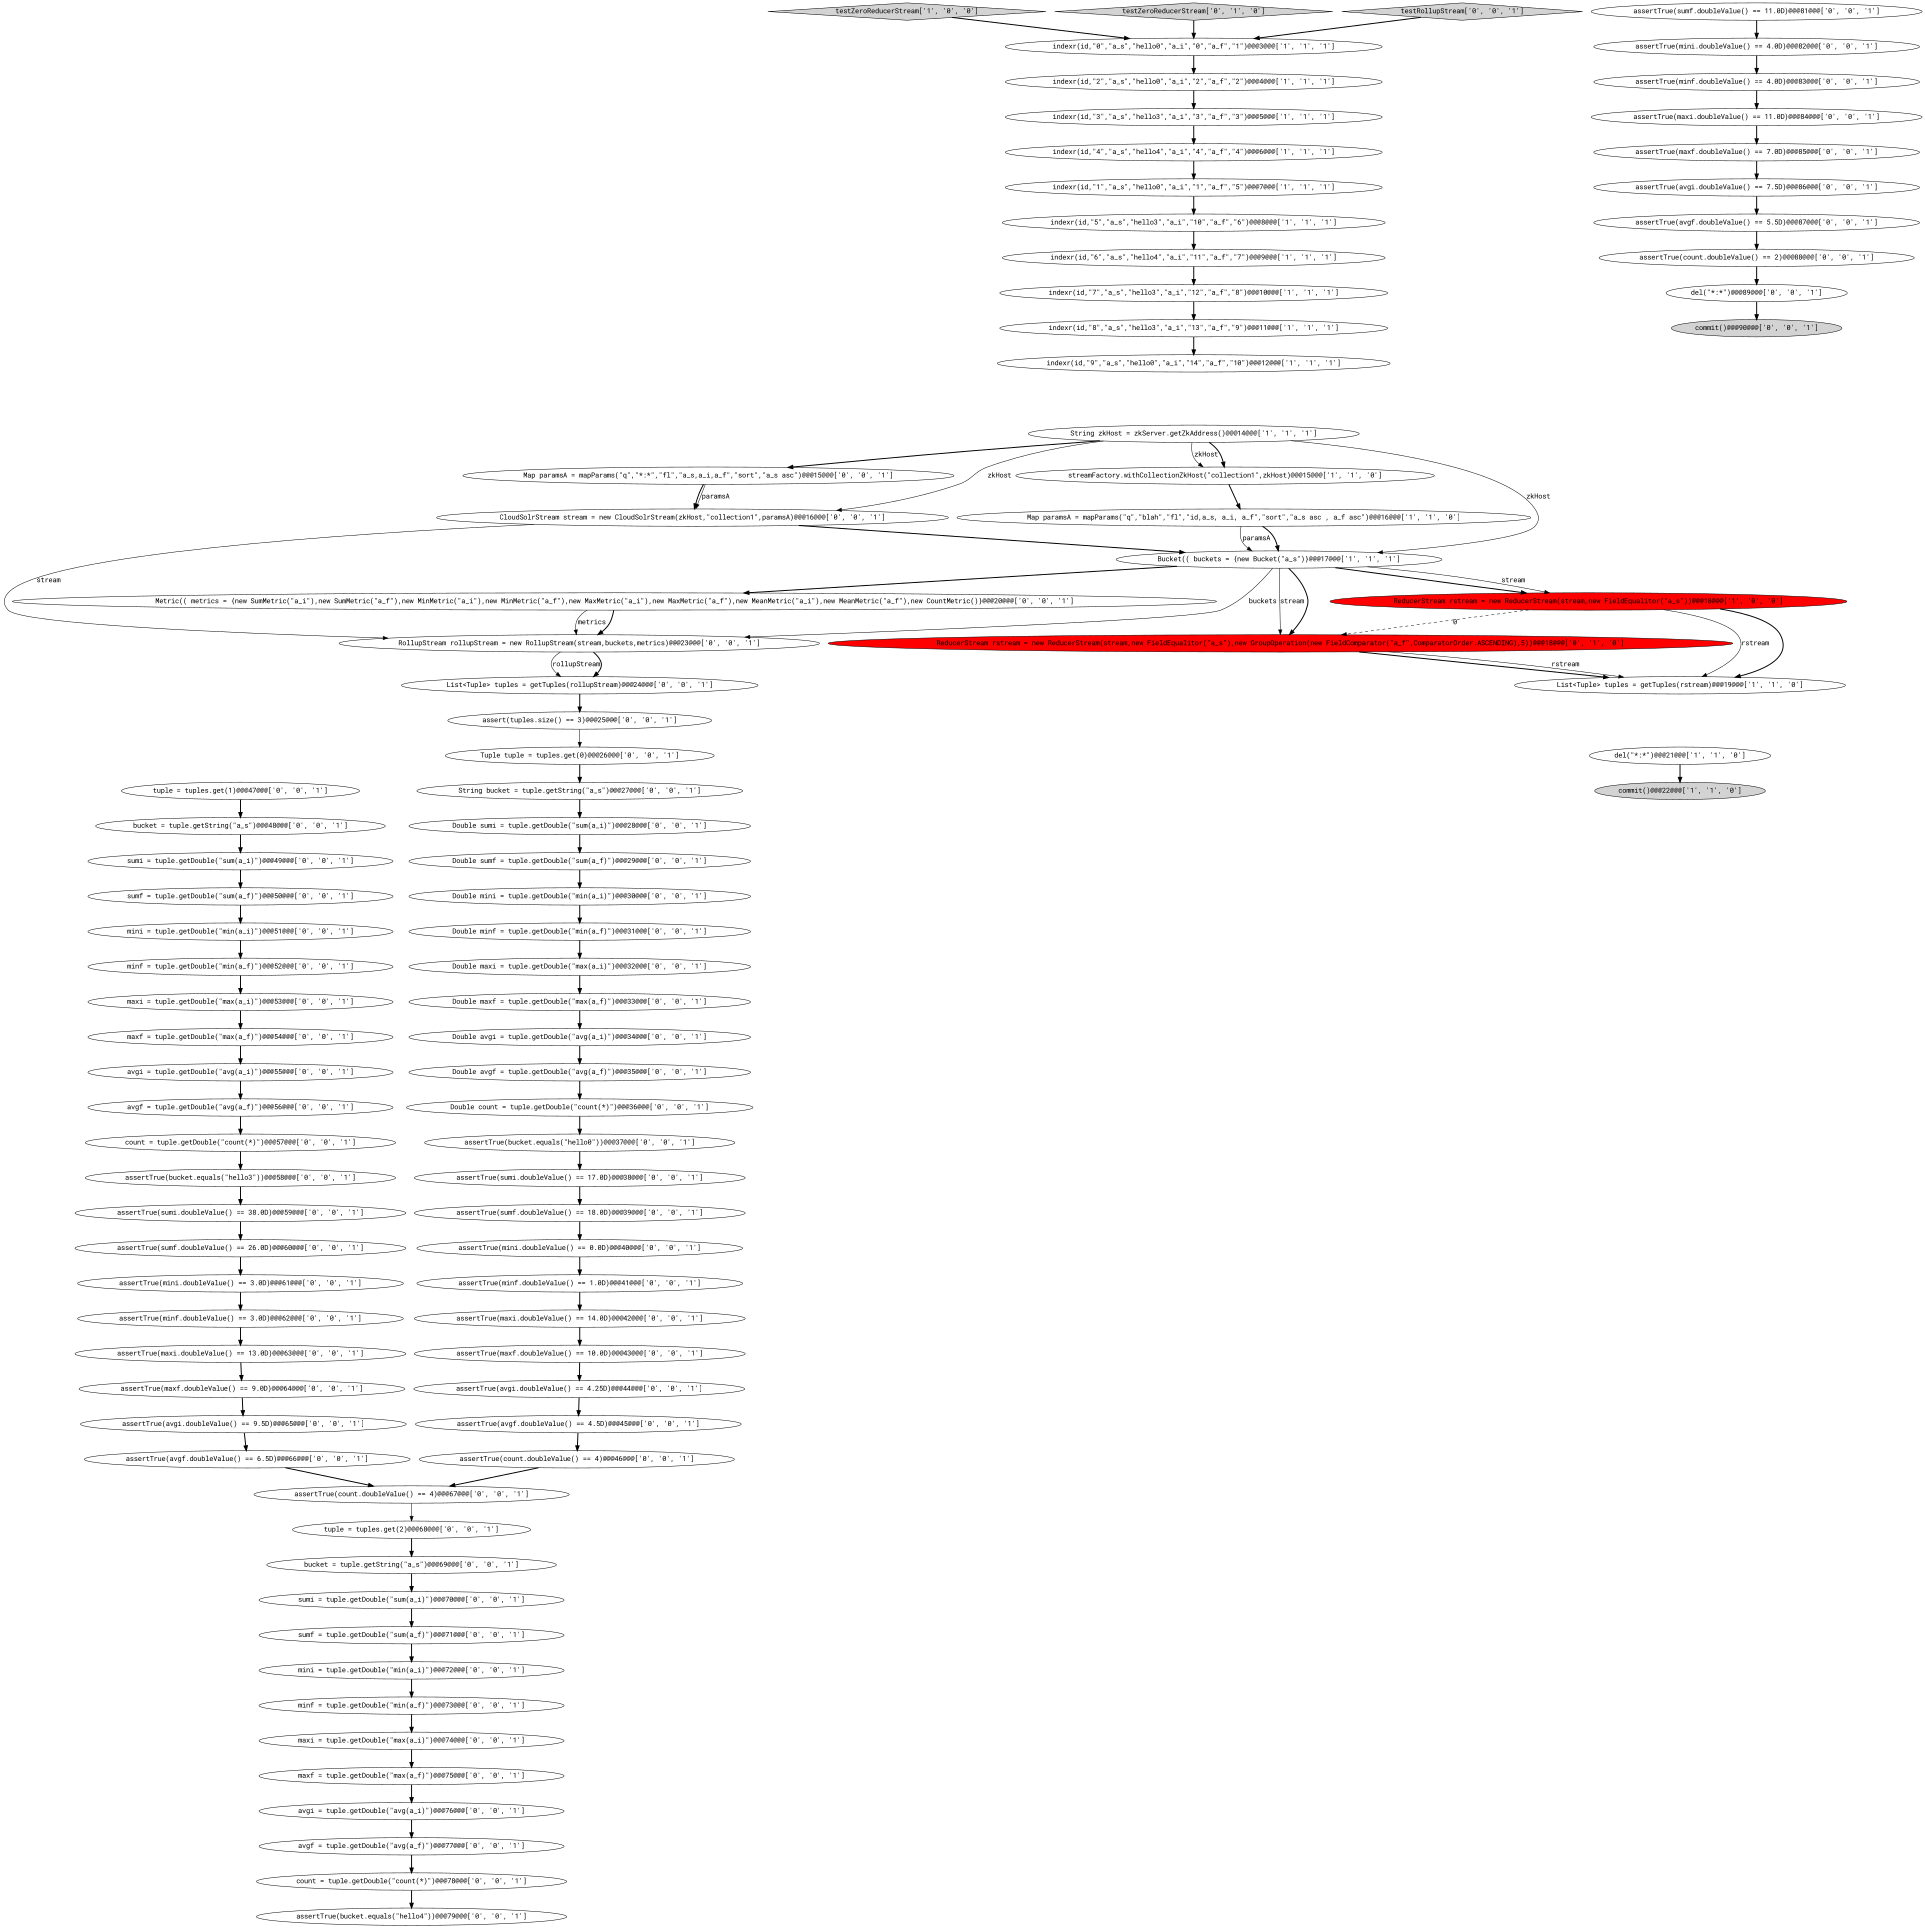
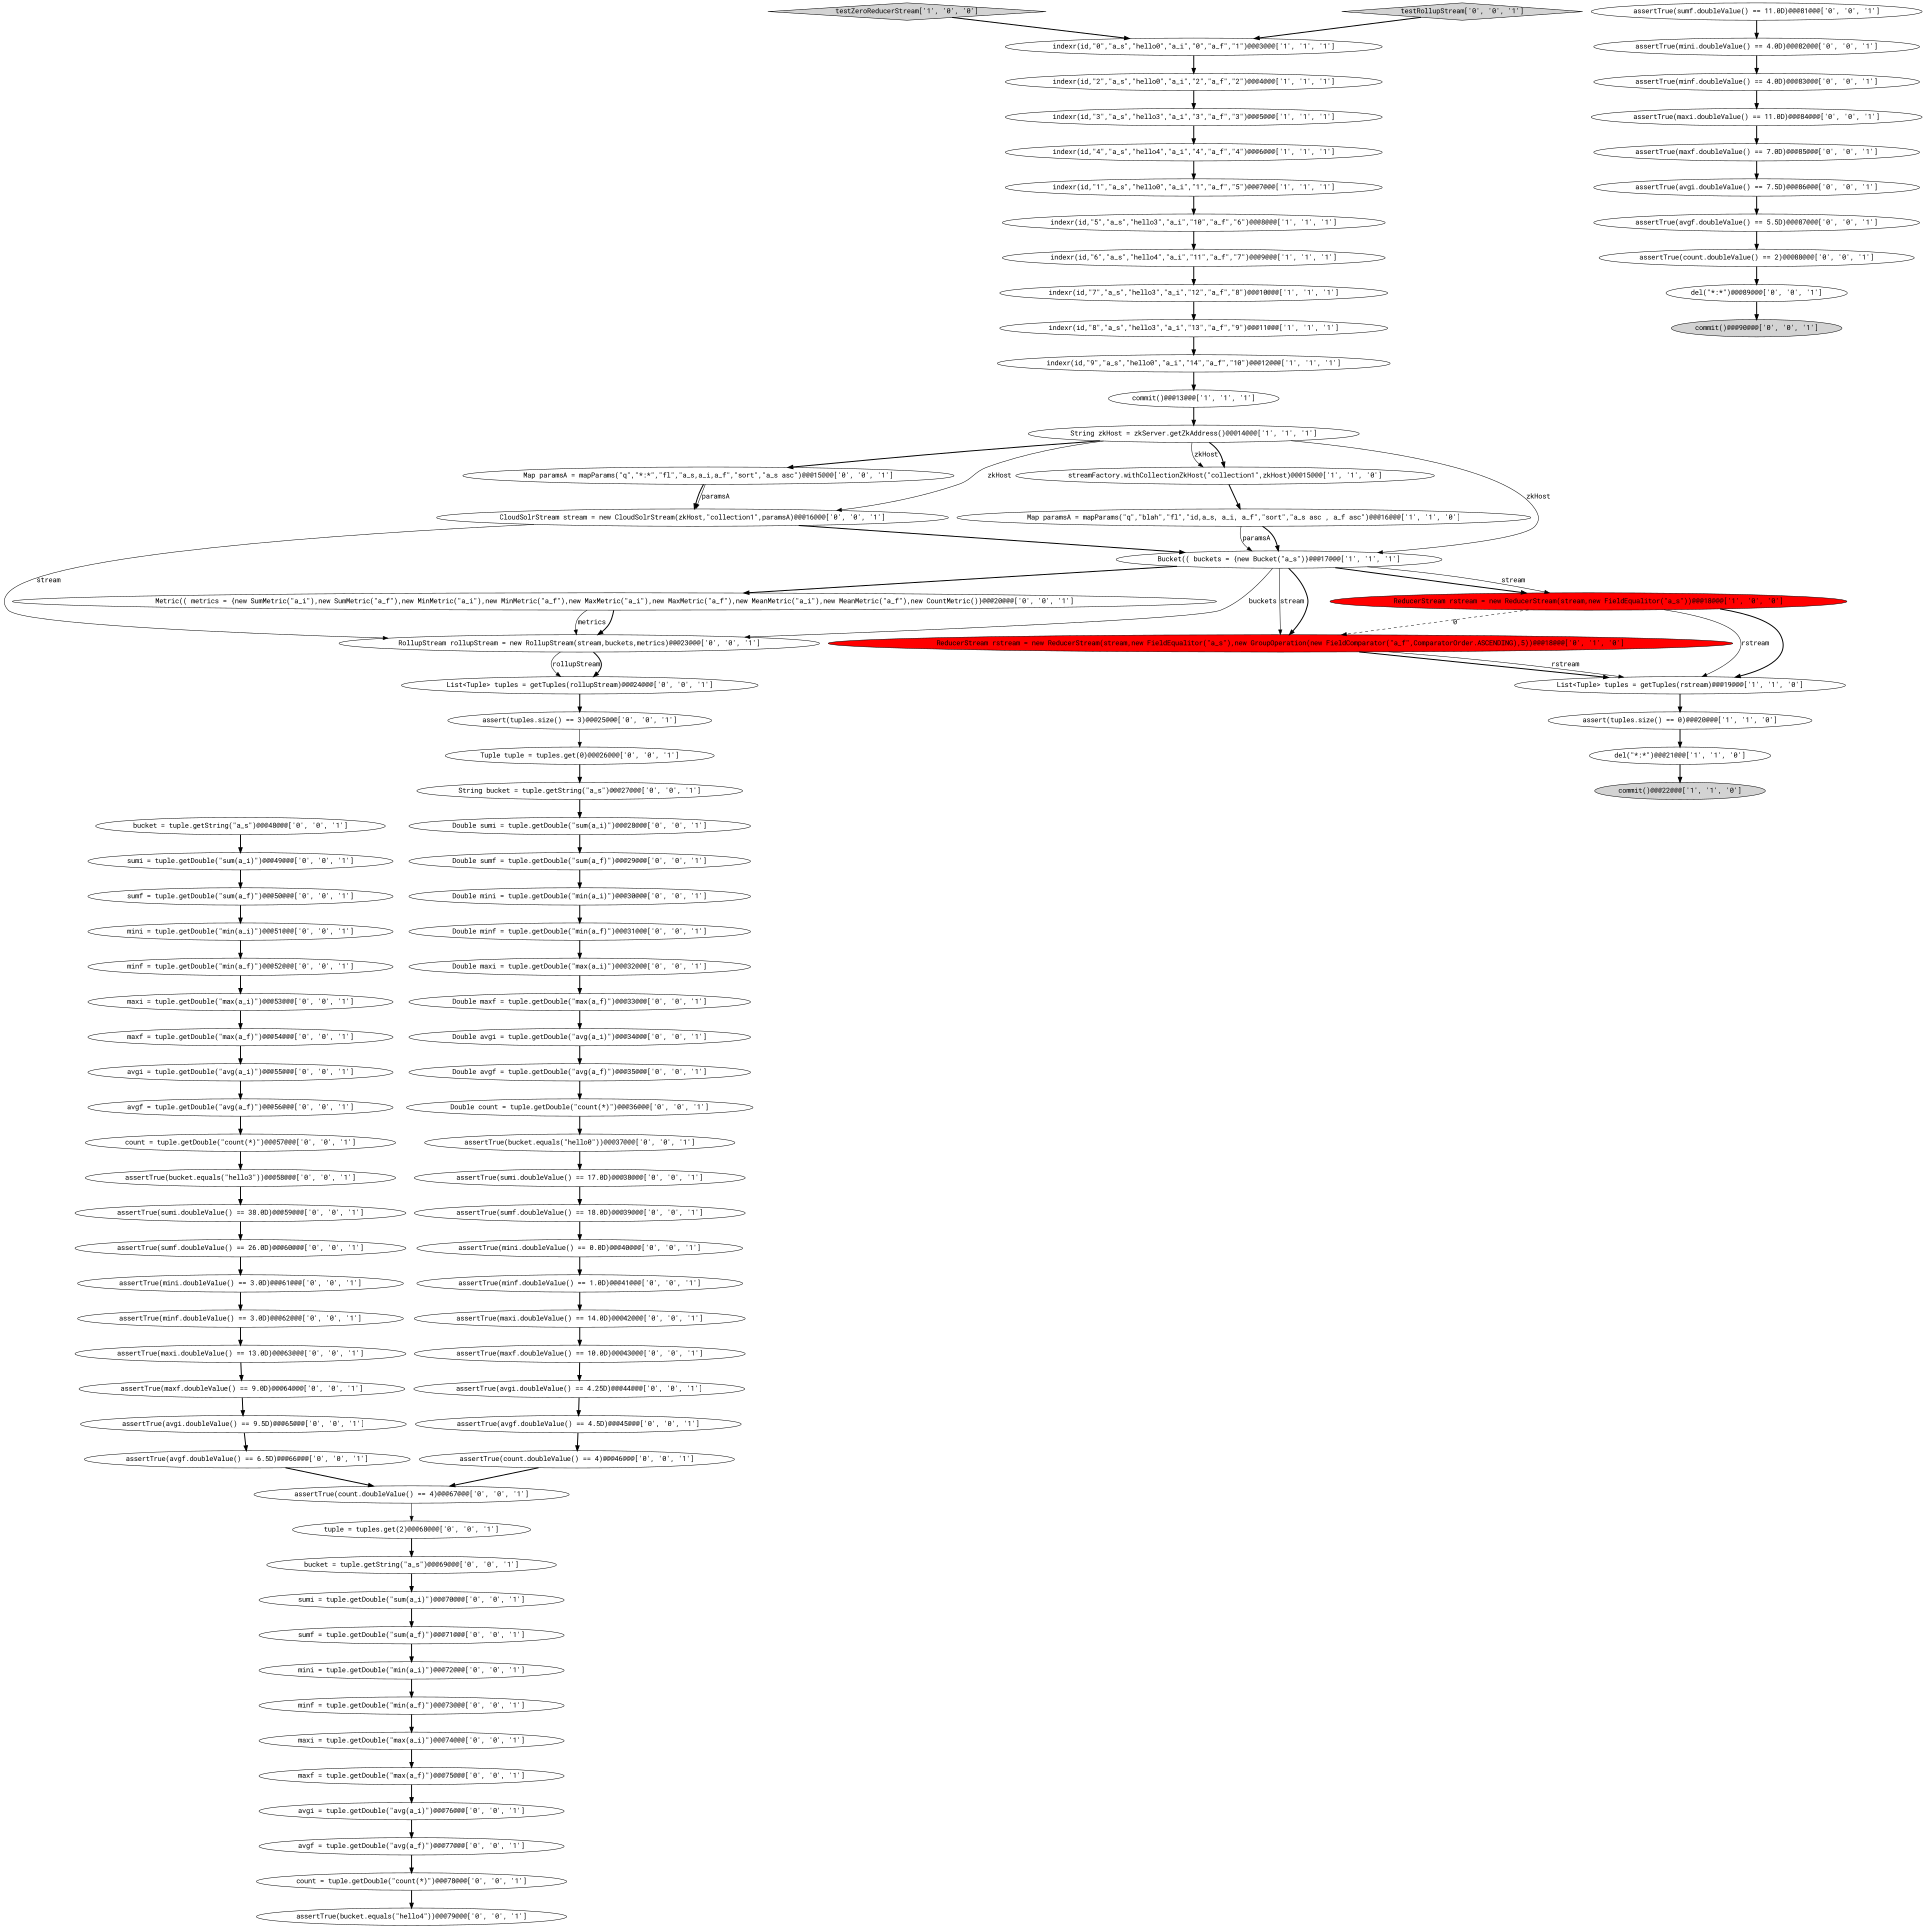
node "testZeroReducerStream['0', '1', '0']": removed
node "commit()@@@13@@@['1', '1', '1']": added
node "assert(tuples.size() == 0)@@@20@@@['1', '1', '0']": added
node "tuple = tuples.get(1)@@@47@@@['0', '0', '1']": removed
